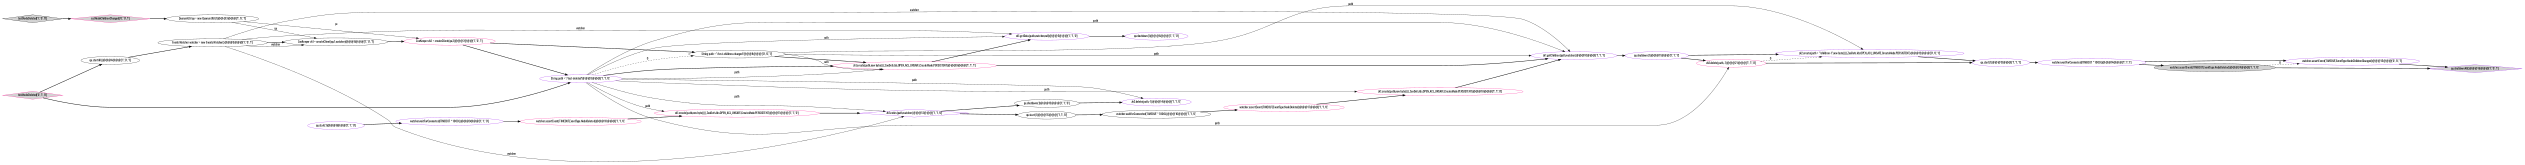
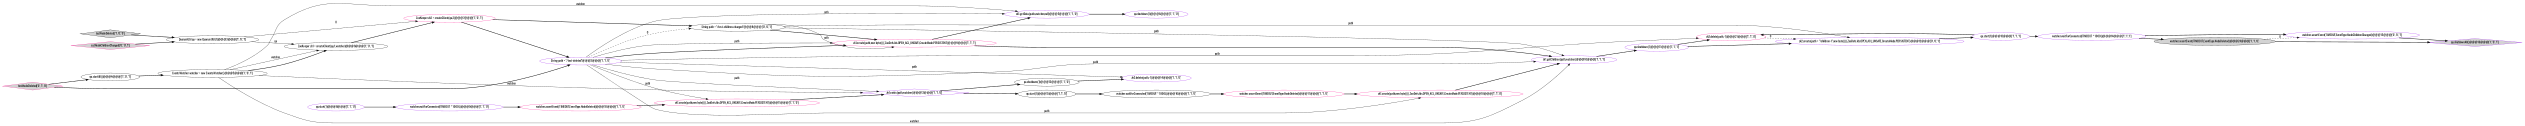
edge "testNodeDeleted['1', '0', '0']" -> "testNodeChildrenChanged['0', '0', '1']": now "testNodeDeleted['1', '0', '0']" -> "QuorumUtil qu = new QuorumUtil(1)@@@3@@@['1', '0', '1']"
edge "QuorumUtil qu = new QuorumUtil(1)@@@3@@@['1', '0', '1']" -> "ZooKeeper zk2 = createClient(qu,2)@@@7@@@['1', '0', '1']": label "qu" -> "0"
edge "zk2.delete(path,-1)@@@21@@@['1', '1', '0']" -> "qu.start(1)@@@13@@@['1', '1', '1']": reversed
